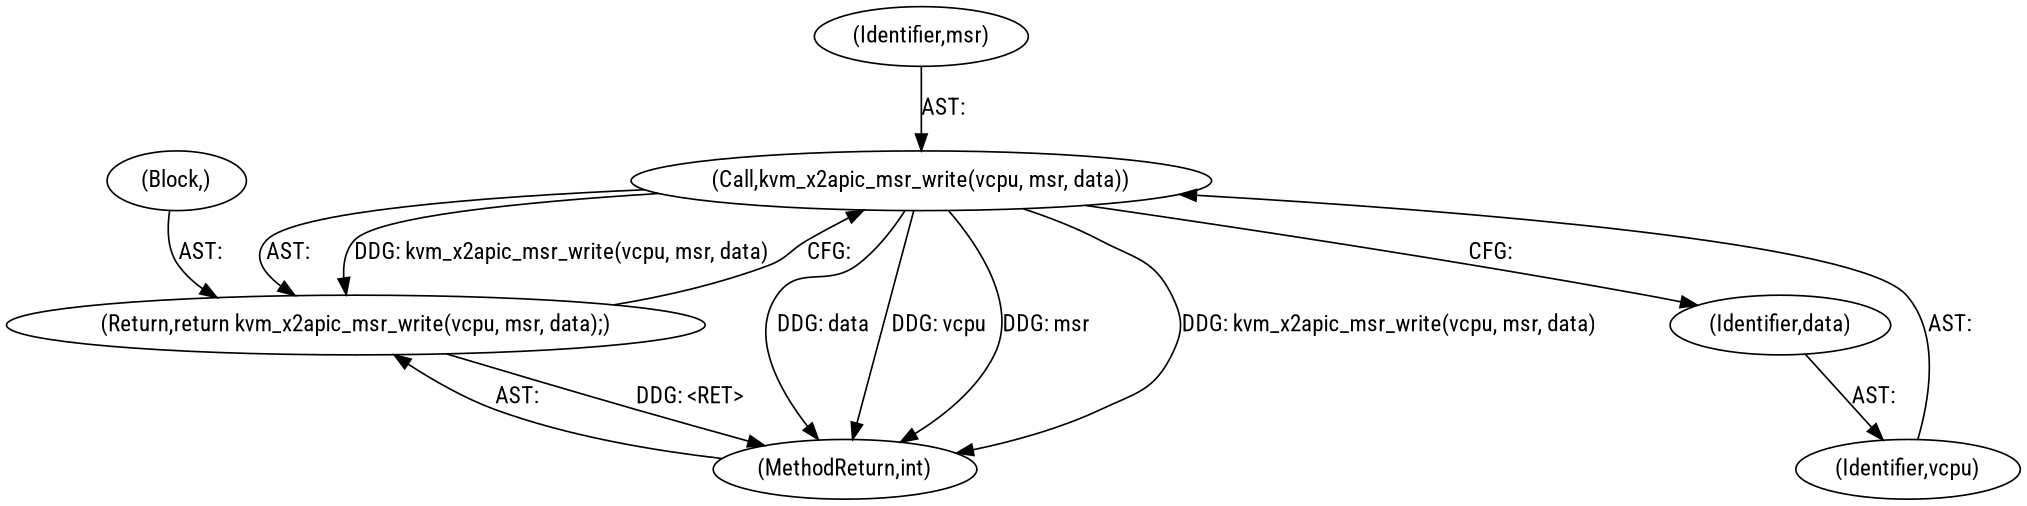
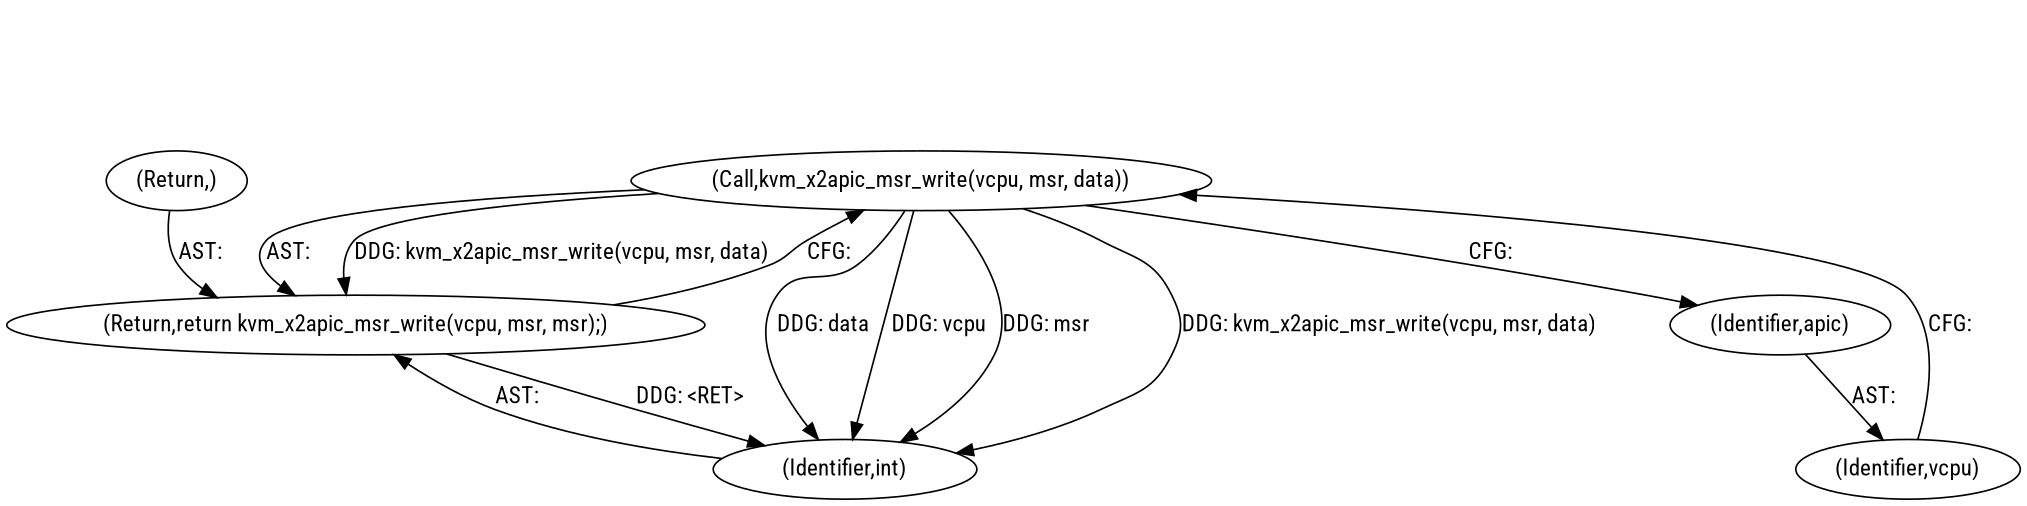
node "(Identifier,msr)": removed
node "(Block,)": label "(Block,)" -> "(Return,)"
node "(Return,return kvm_x2apic_msr_write(vcpu, msr, data);)": label "(Return,return kvm_x2apic_msr_write(vcpu, msr, data);)" -> "(Return,return kvm_x2apic_msr_write(vcpu, msr, msr);)"
node "(Identifier,data)": label "(Identifier,data)" -> "(Identifier,apic)"
edge "(Identifier,vcpu)" -> "(Call,kvm_x2apic_msr_write(vcpu, msr, data))": label "AST: " -> "CFG: "
node "(MethodReturn,int)": label "(MethodReturn,int)" -> "(Identifier,int)"
